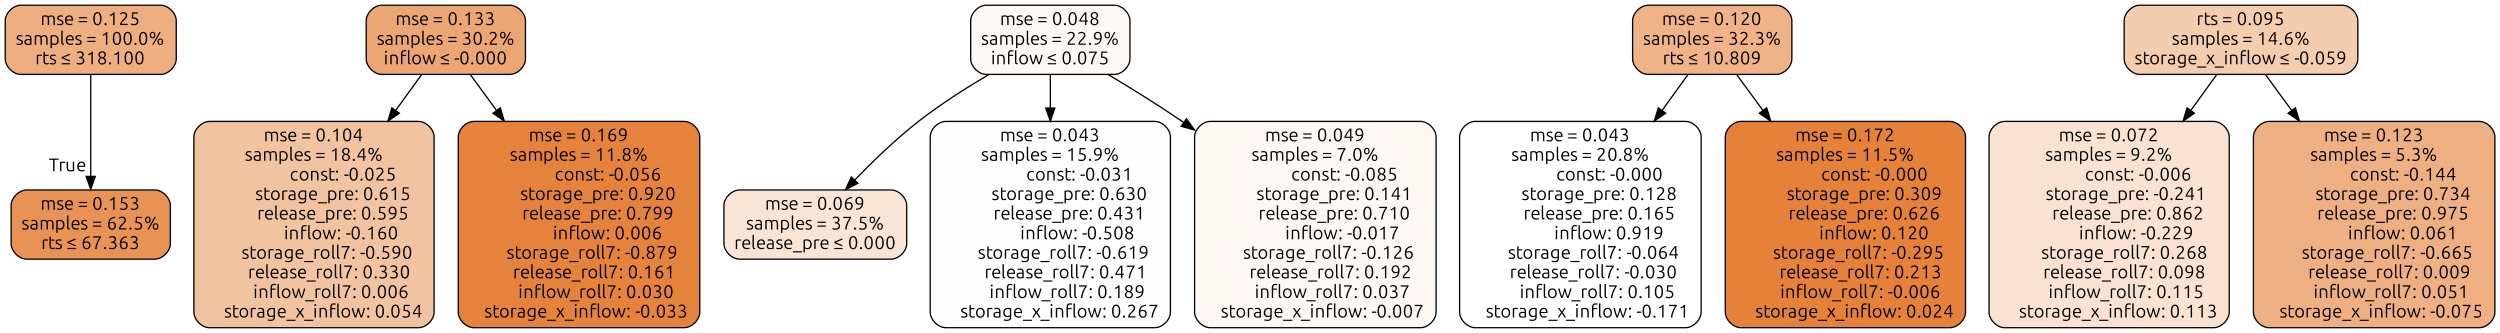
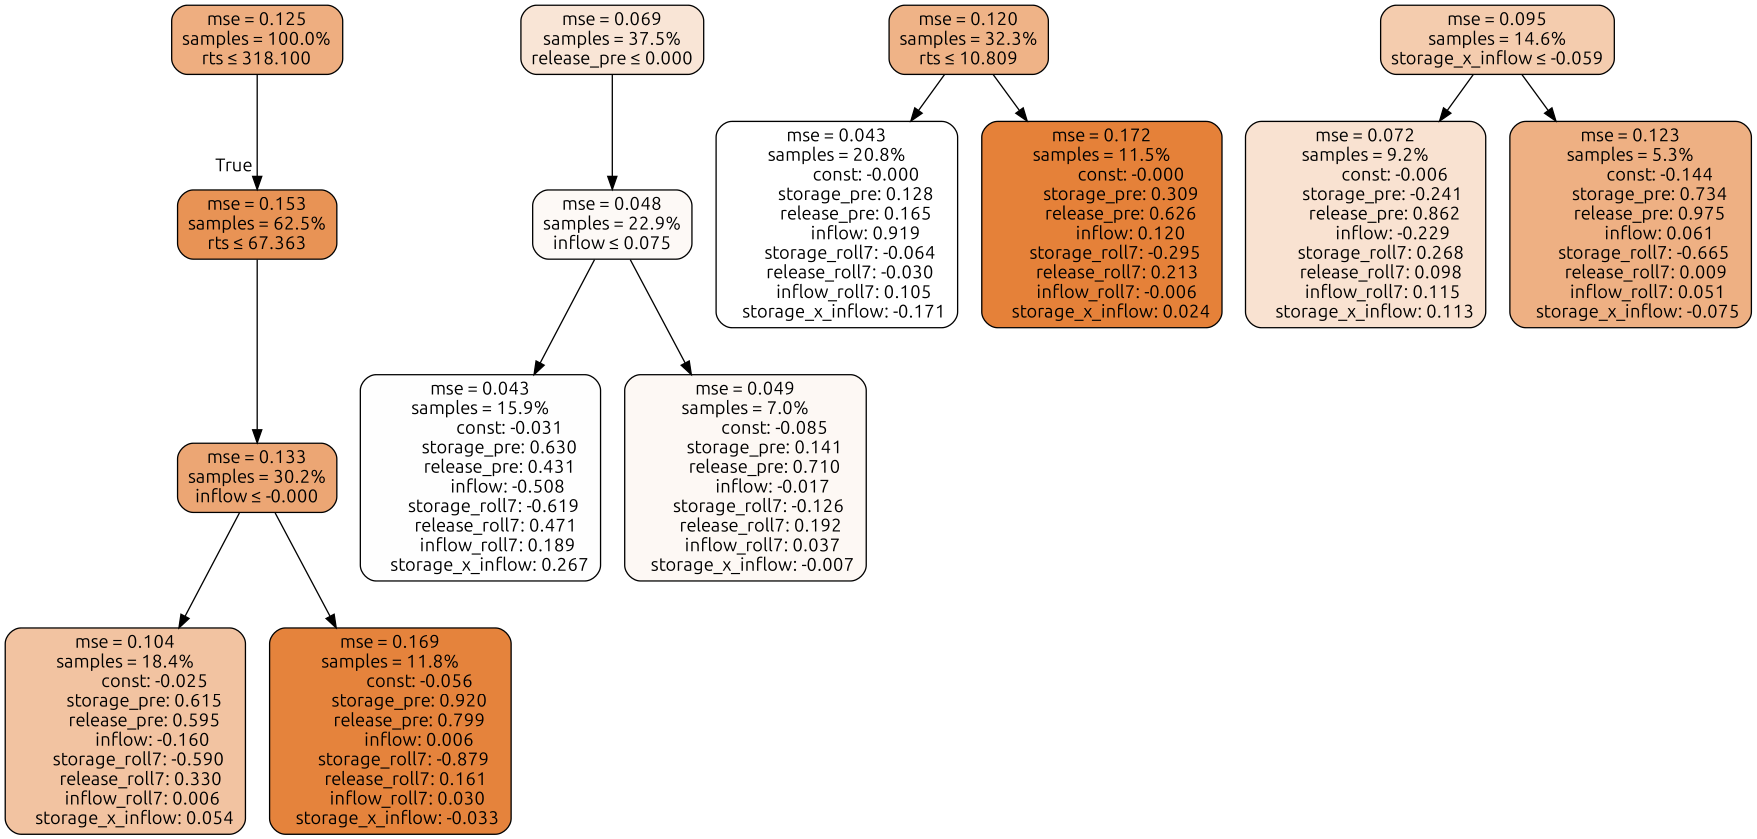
node "rts = 0.095 samples = 14.6% storage_x_inflow ≤ -0.059": label "rts = 0.095 samples = 14.6% storage_x_inflow ≤ -0.059" -> "mse = 0.095 samples = 14.6% storage_x_inflow ≤ -0.059"
edge "mse = 0.048 samples = 22.9% inflow ≤ 0.075" -> "mse = 0.069 samples = 37.5% release_pre ≤ 0.000": reversed
edge "mse = 0.153 samples = 62.5% rts ≤ 67.363" -> "mse = 0.133 samples = 30.2% inflow ≤ -0.000": added
